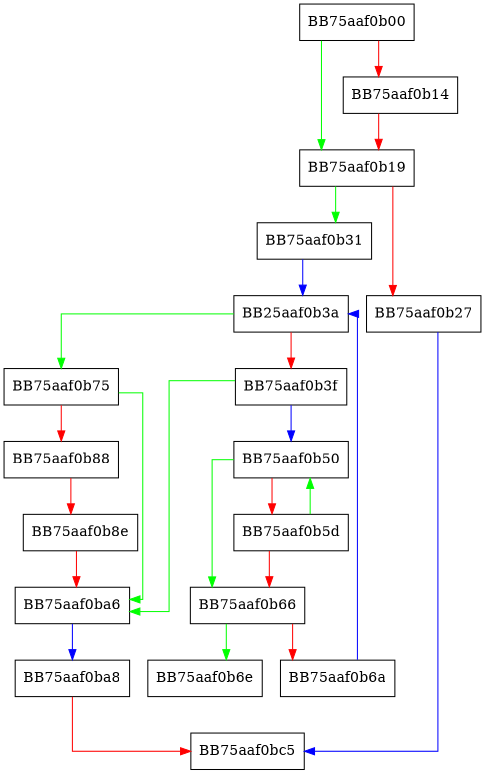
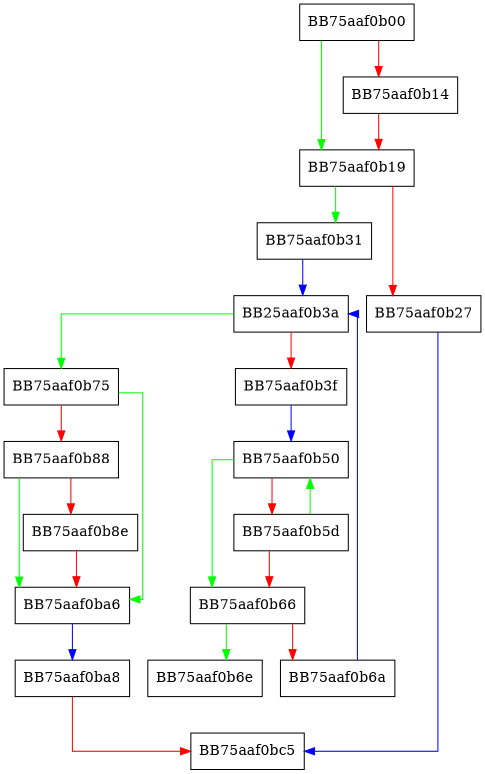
edge "BB75aaf0b3f" -> "BB75aaf0ba6": now "BB75aaf0b88" -> "BB75aaf0ba6"
